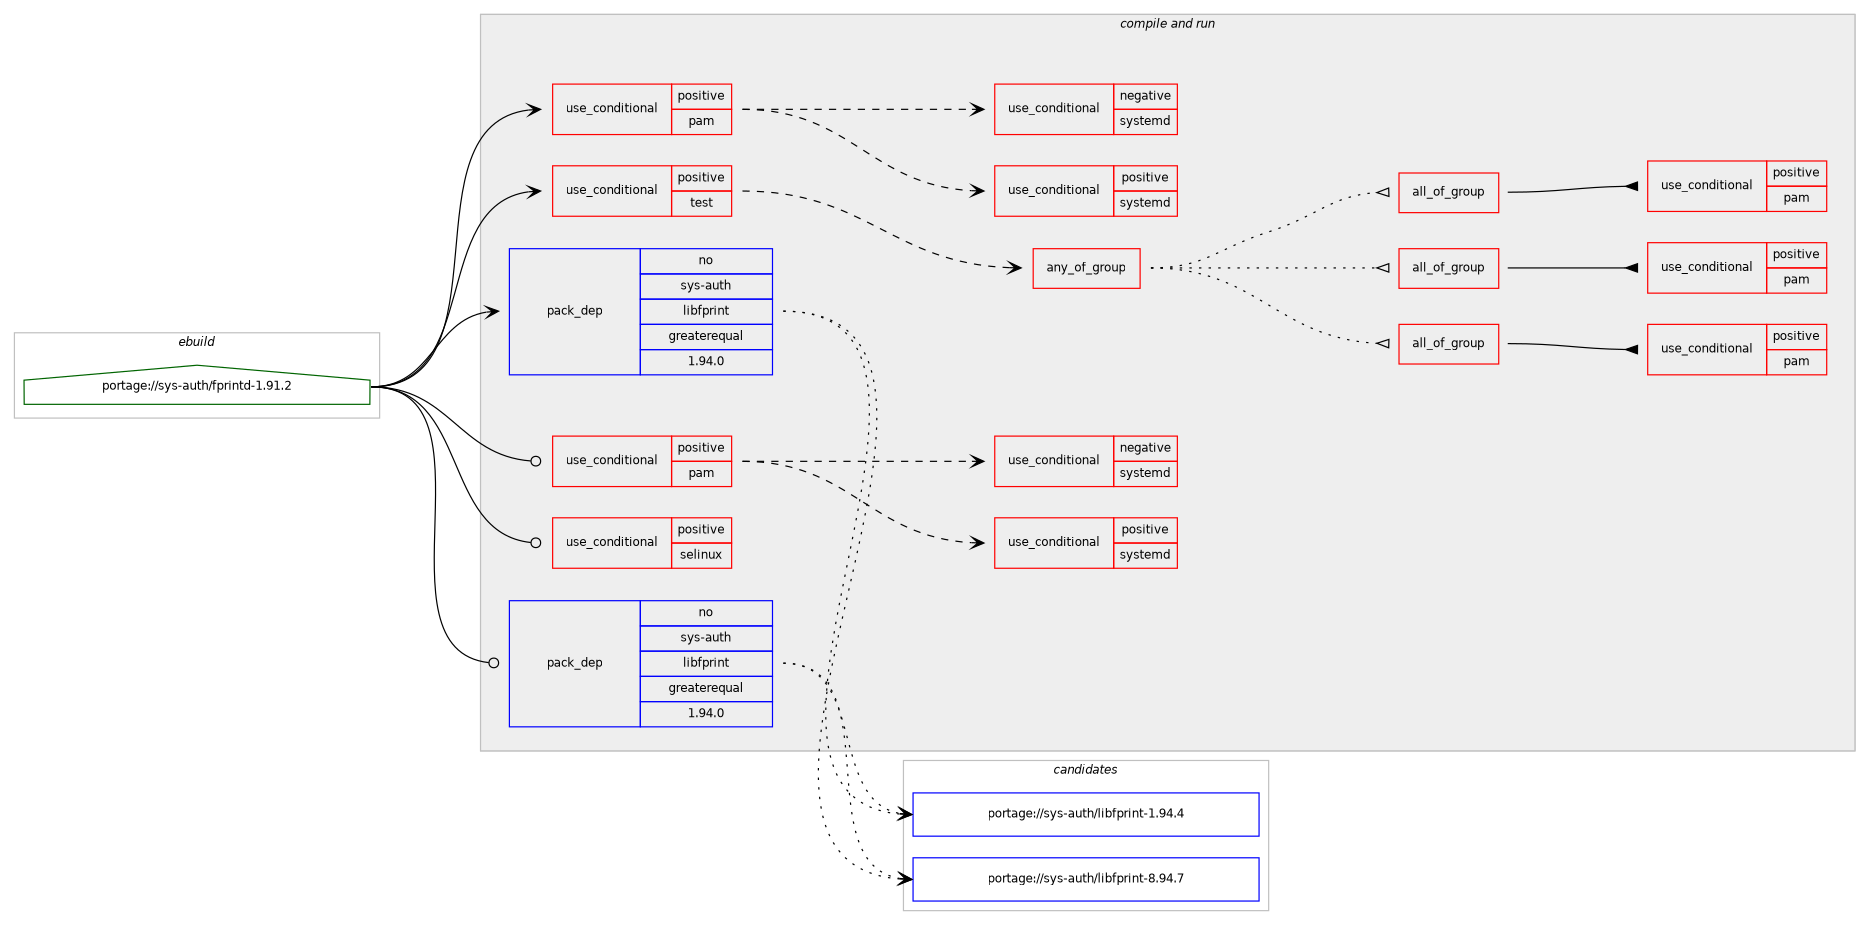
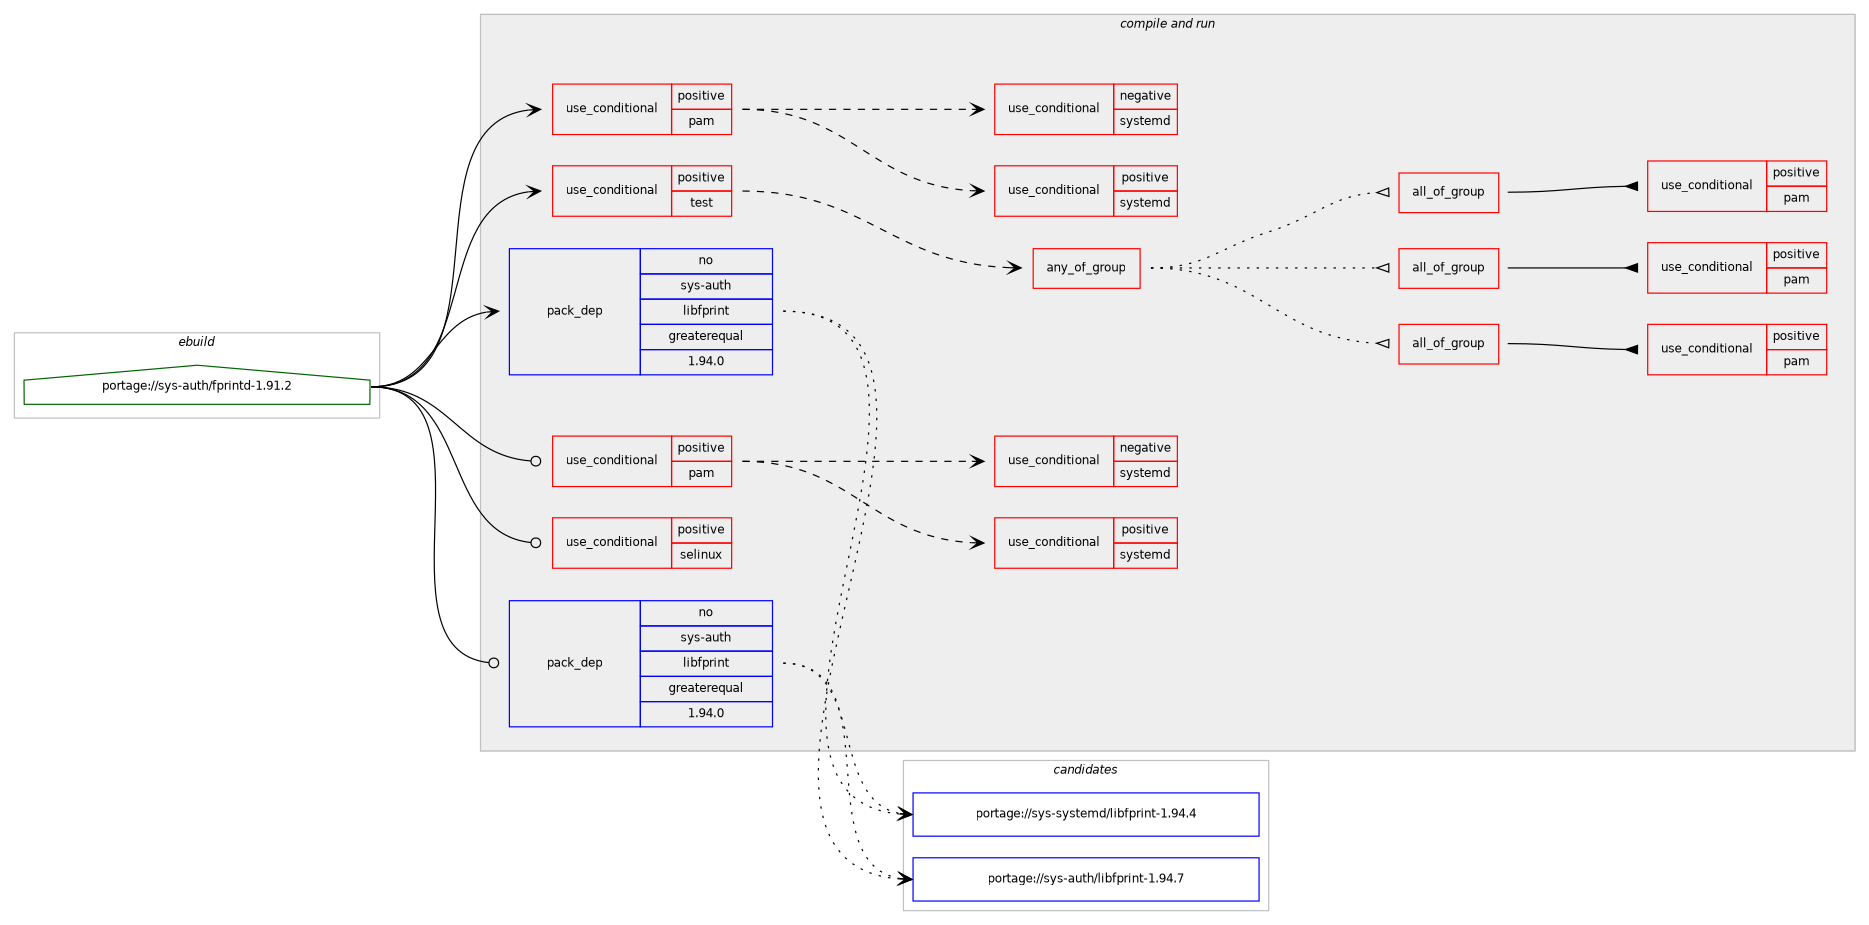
node "portage://sys-auth/libfprint-1.94.4": label "portage://sys-auth/libfprint-1.94.4" -> "portage://sys-systemd/libfprint-1.94.4"
node "portage://sys-auth/libfprint-8.94.7": label "portage://sys-auth/libfprint-8.94.7" -> "portage://sys-auth/libfprint-1.94.7"
